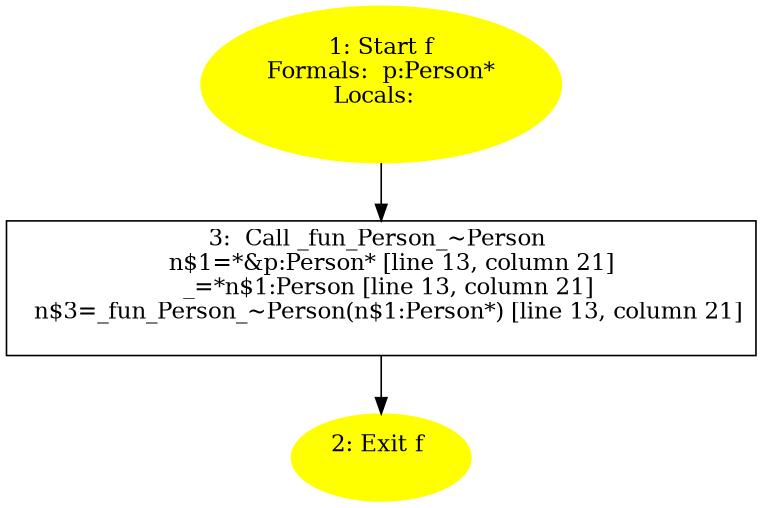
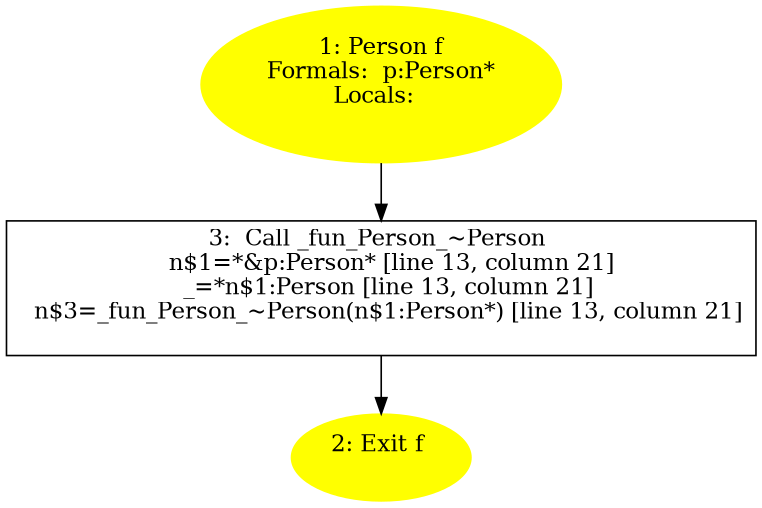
node "1: Start f Formals:  p:Person* Locals:": label "1: Start f Formals:  p:Person* Locals:" -> "1: Person f Formals:  p:Person* Locals:"
